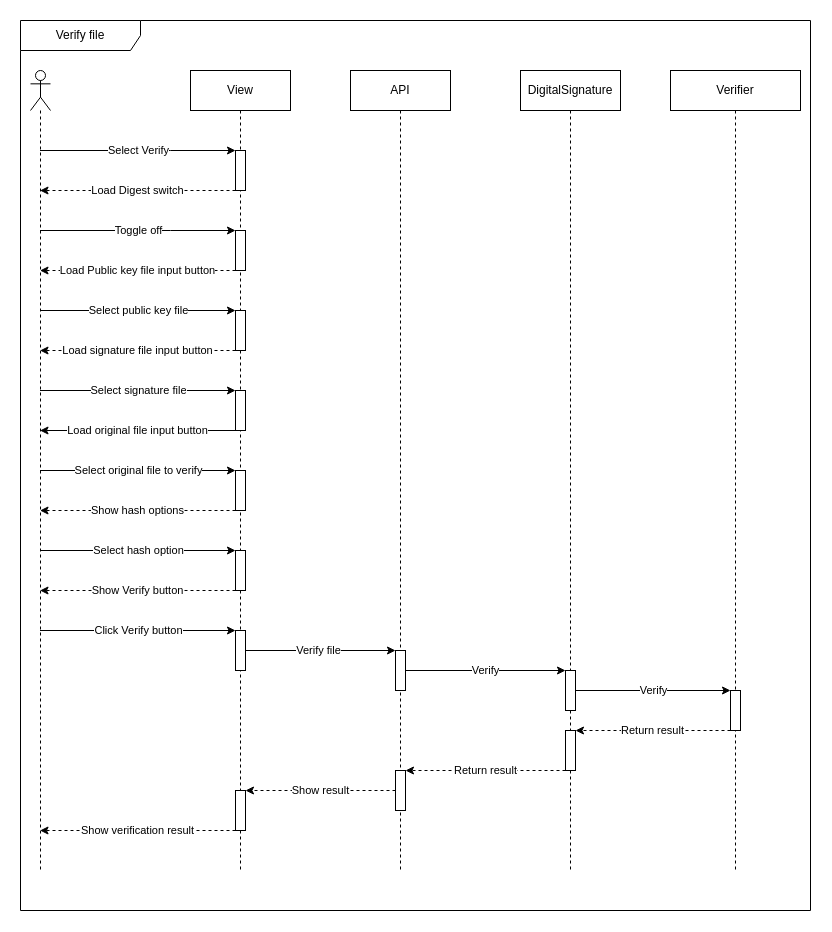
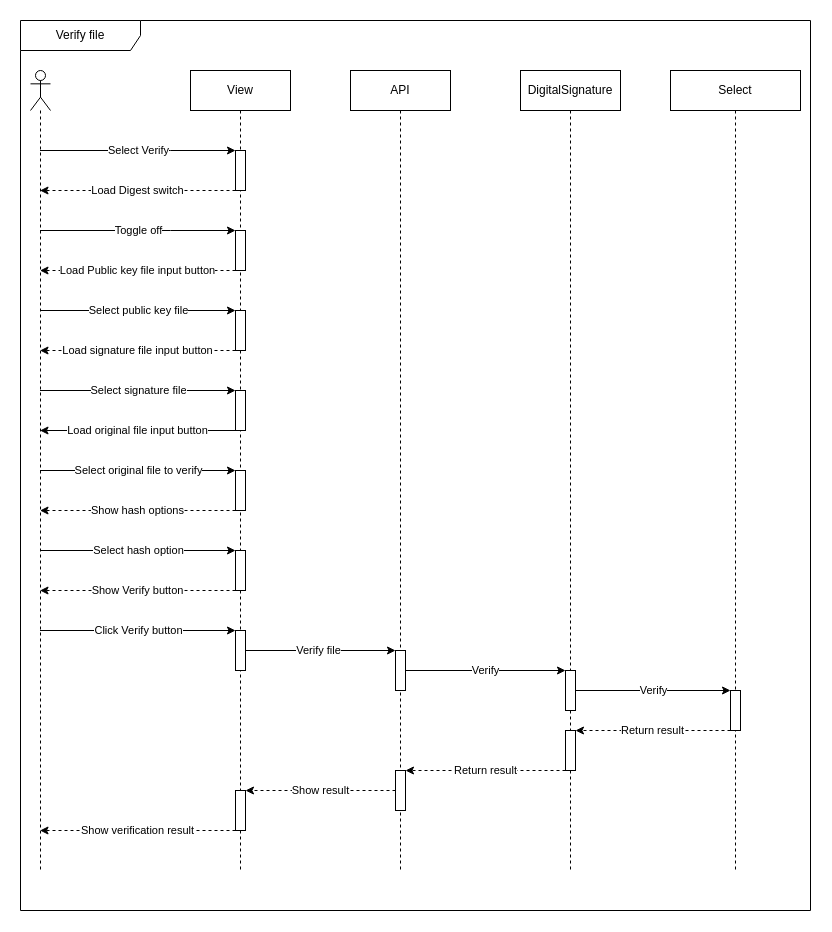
node "Verifier": label "Verifier" -> "Select"
